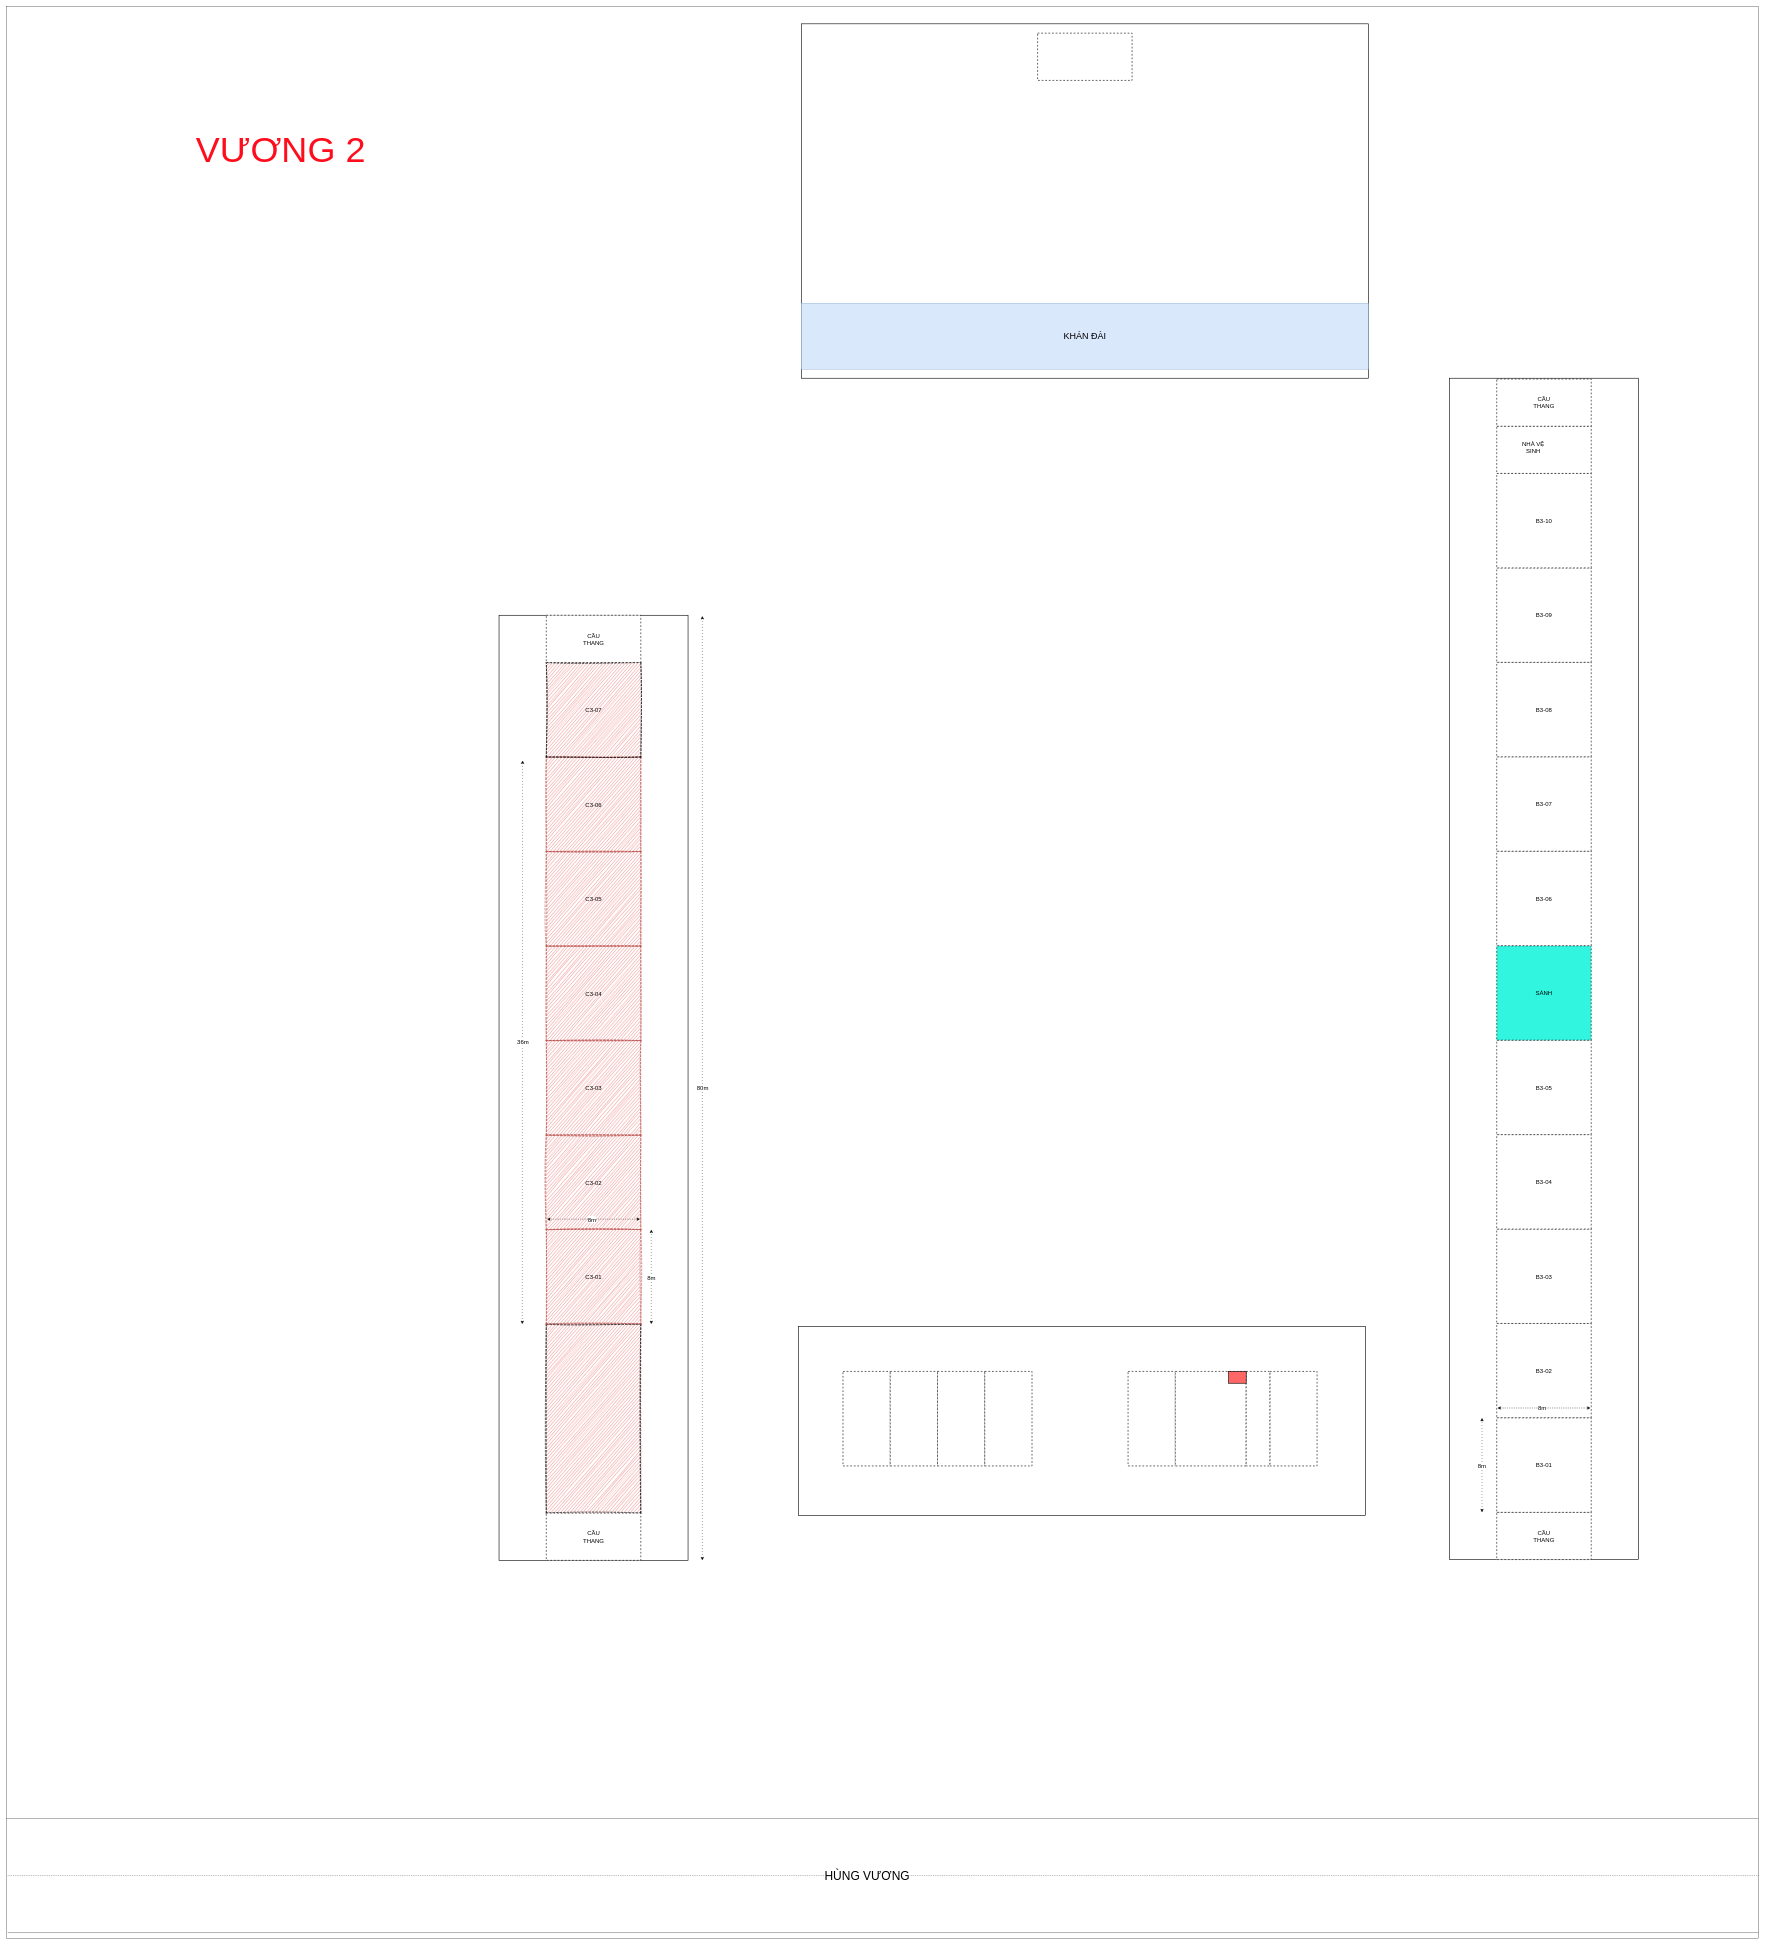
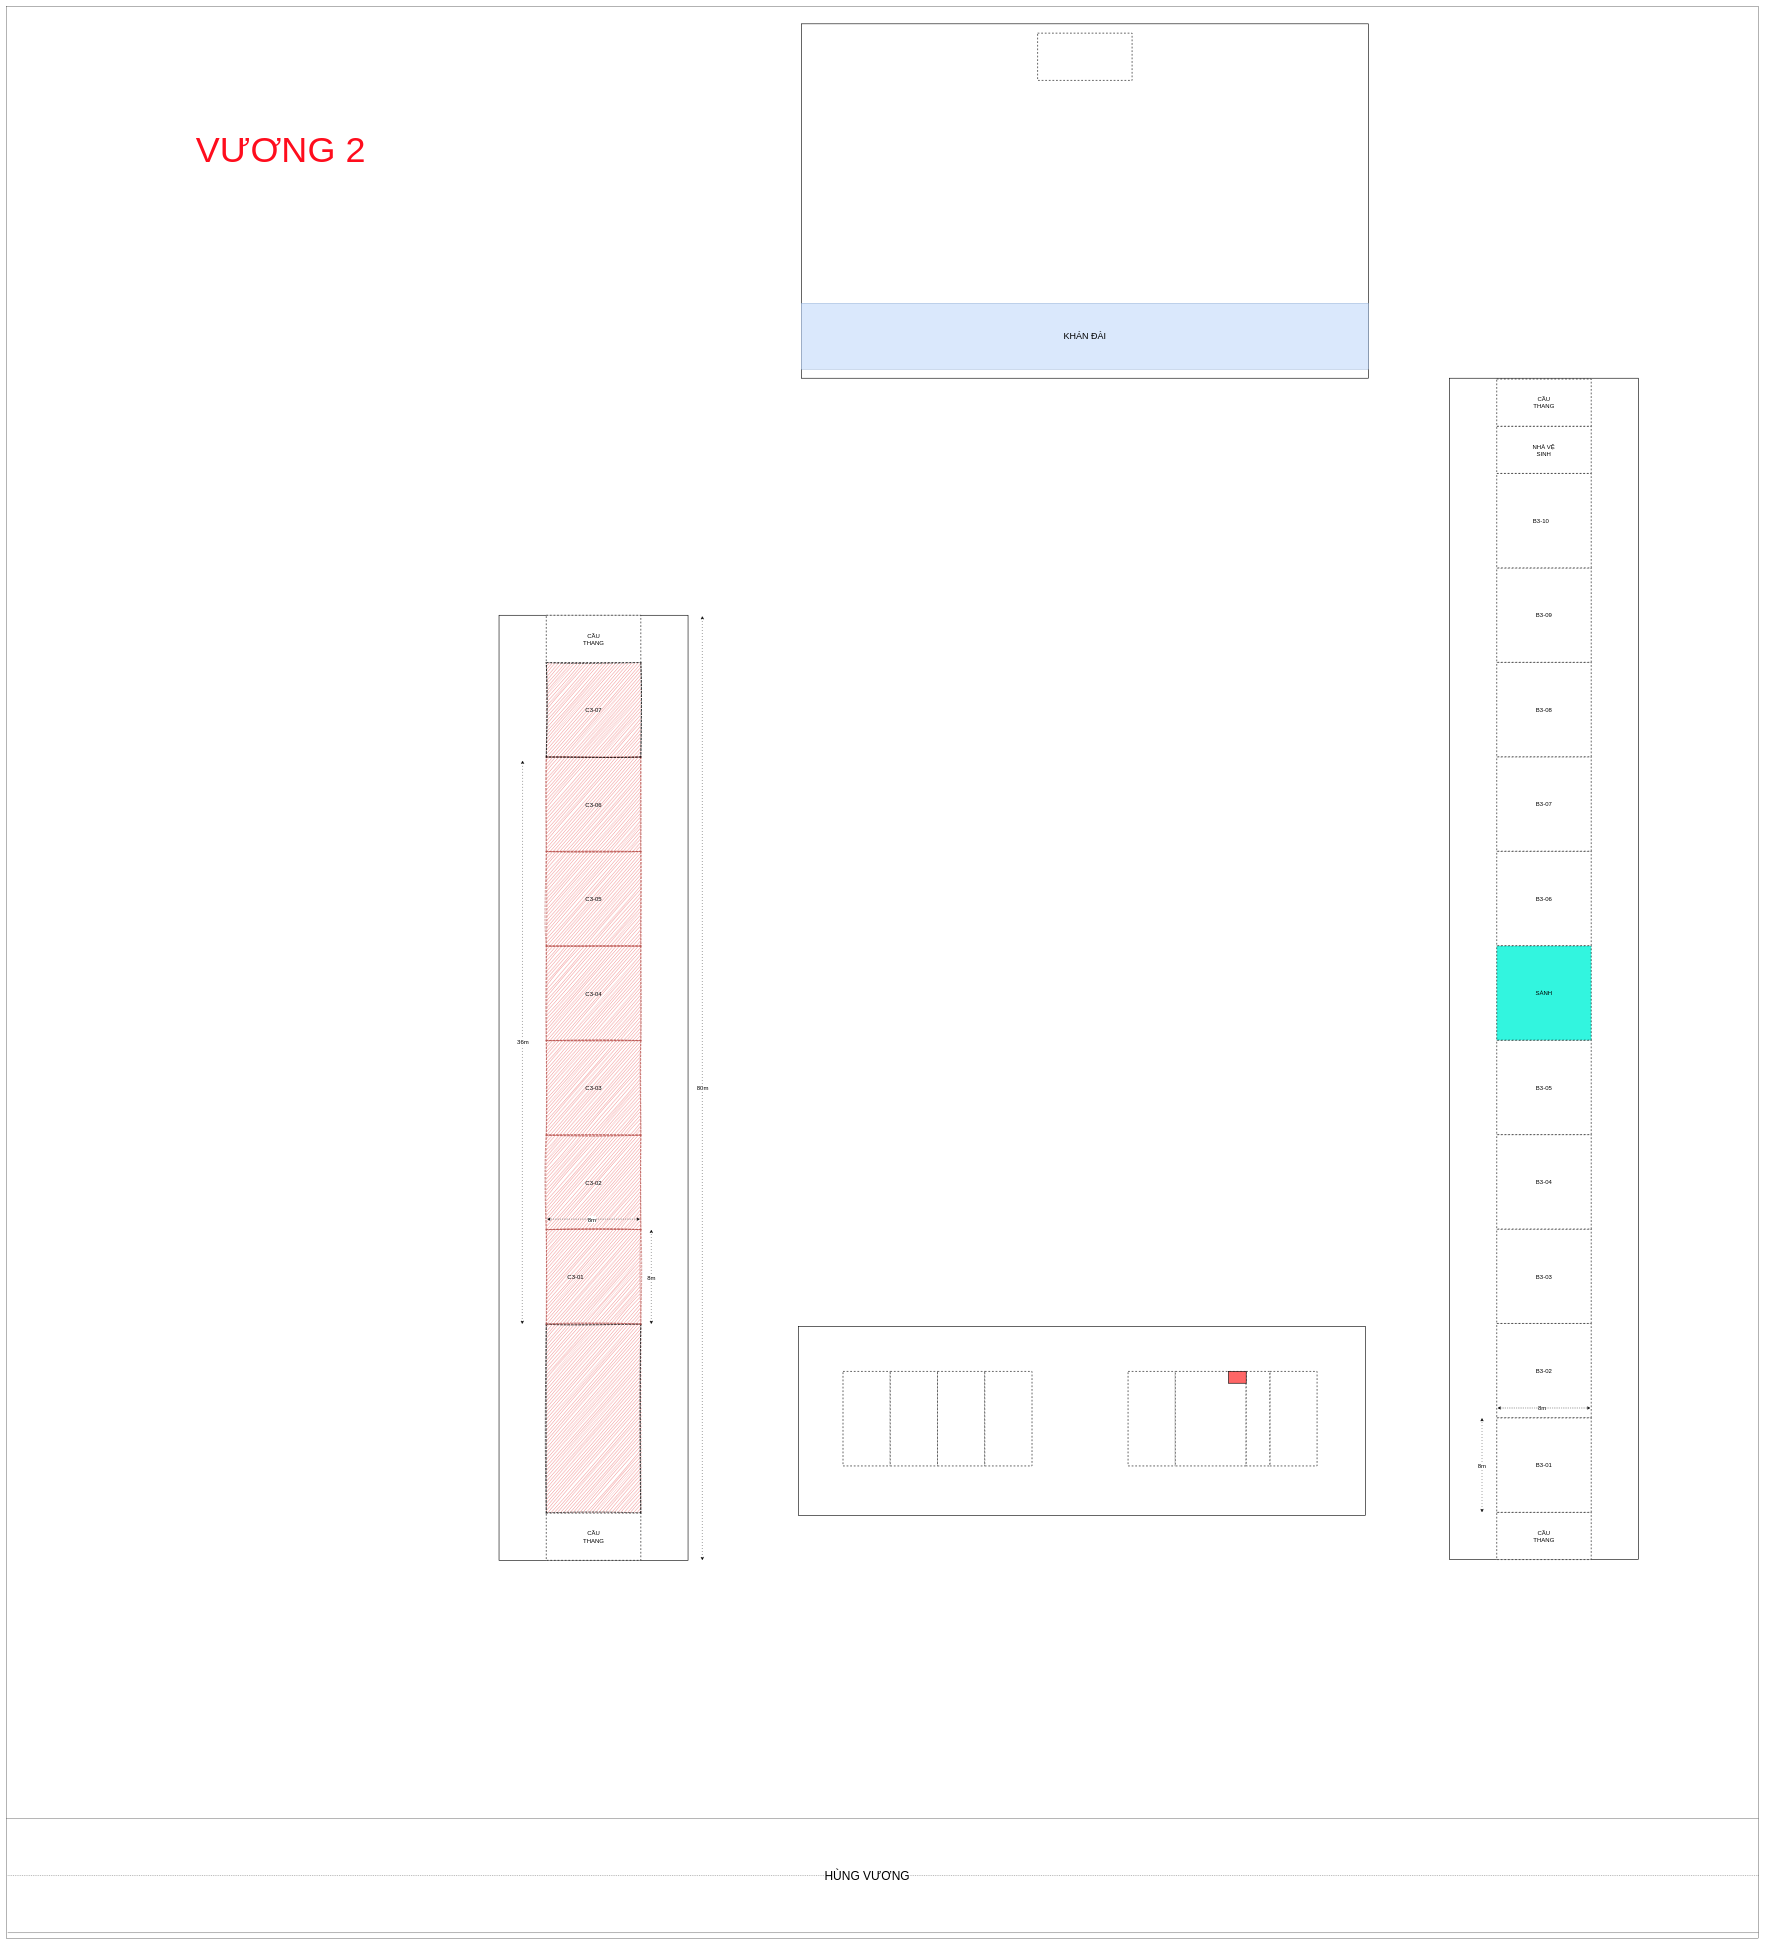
node "NHÀ VỆ SINH": moved (1533, 447) -> (1544, 450)
node "B3-10": moved (1544, 521) -> (1541, 521)
node "C3-01": moved (593, 1277) -> (575, 1277)
